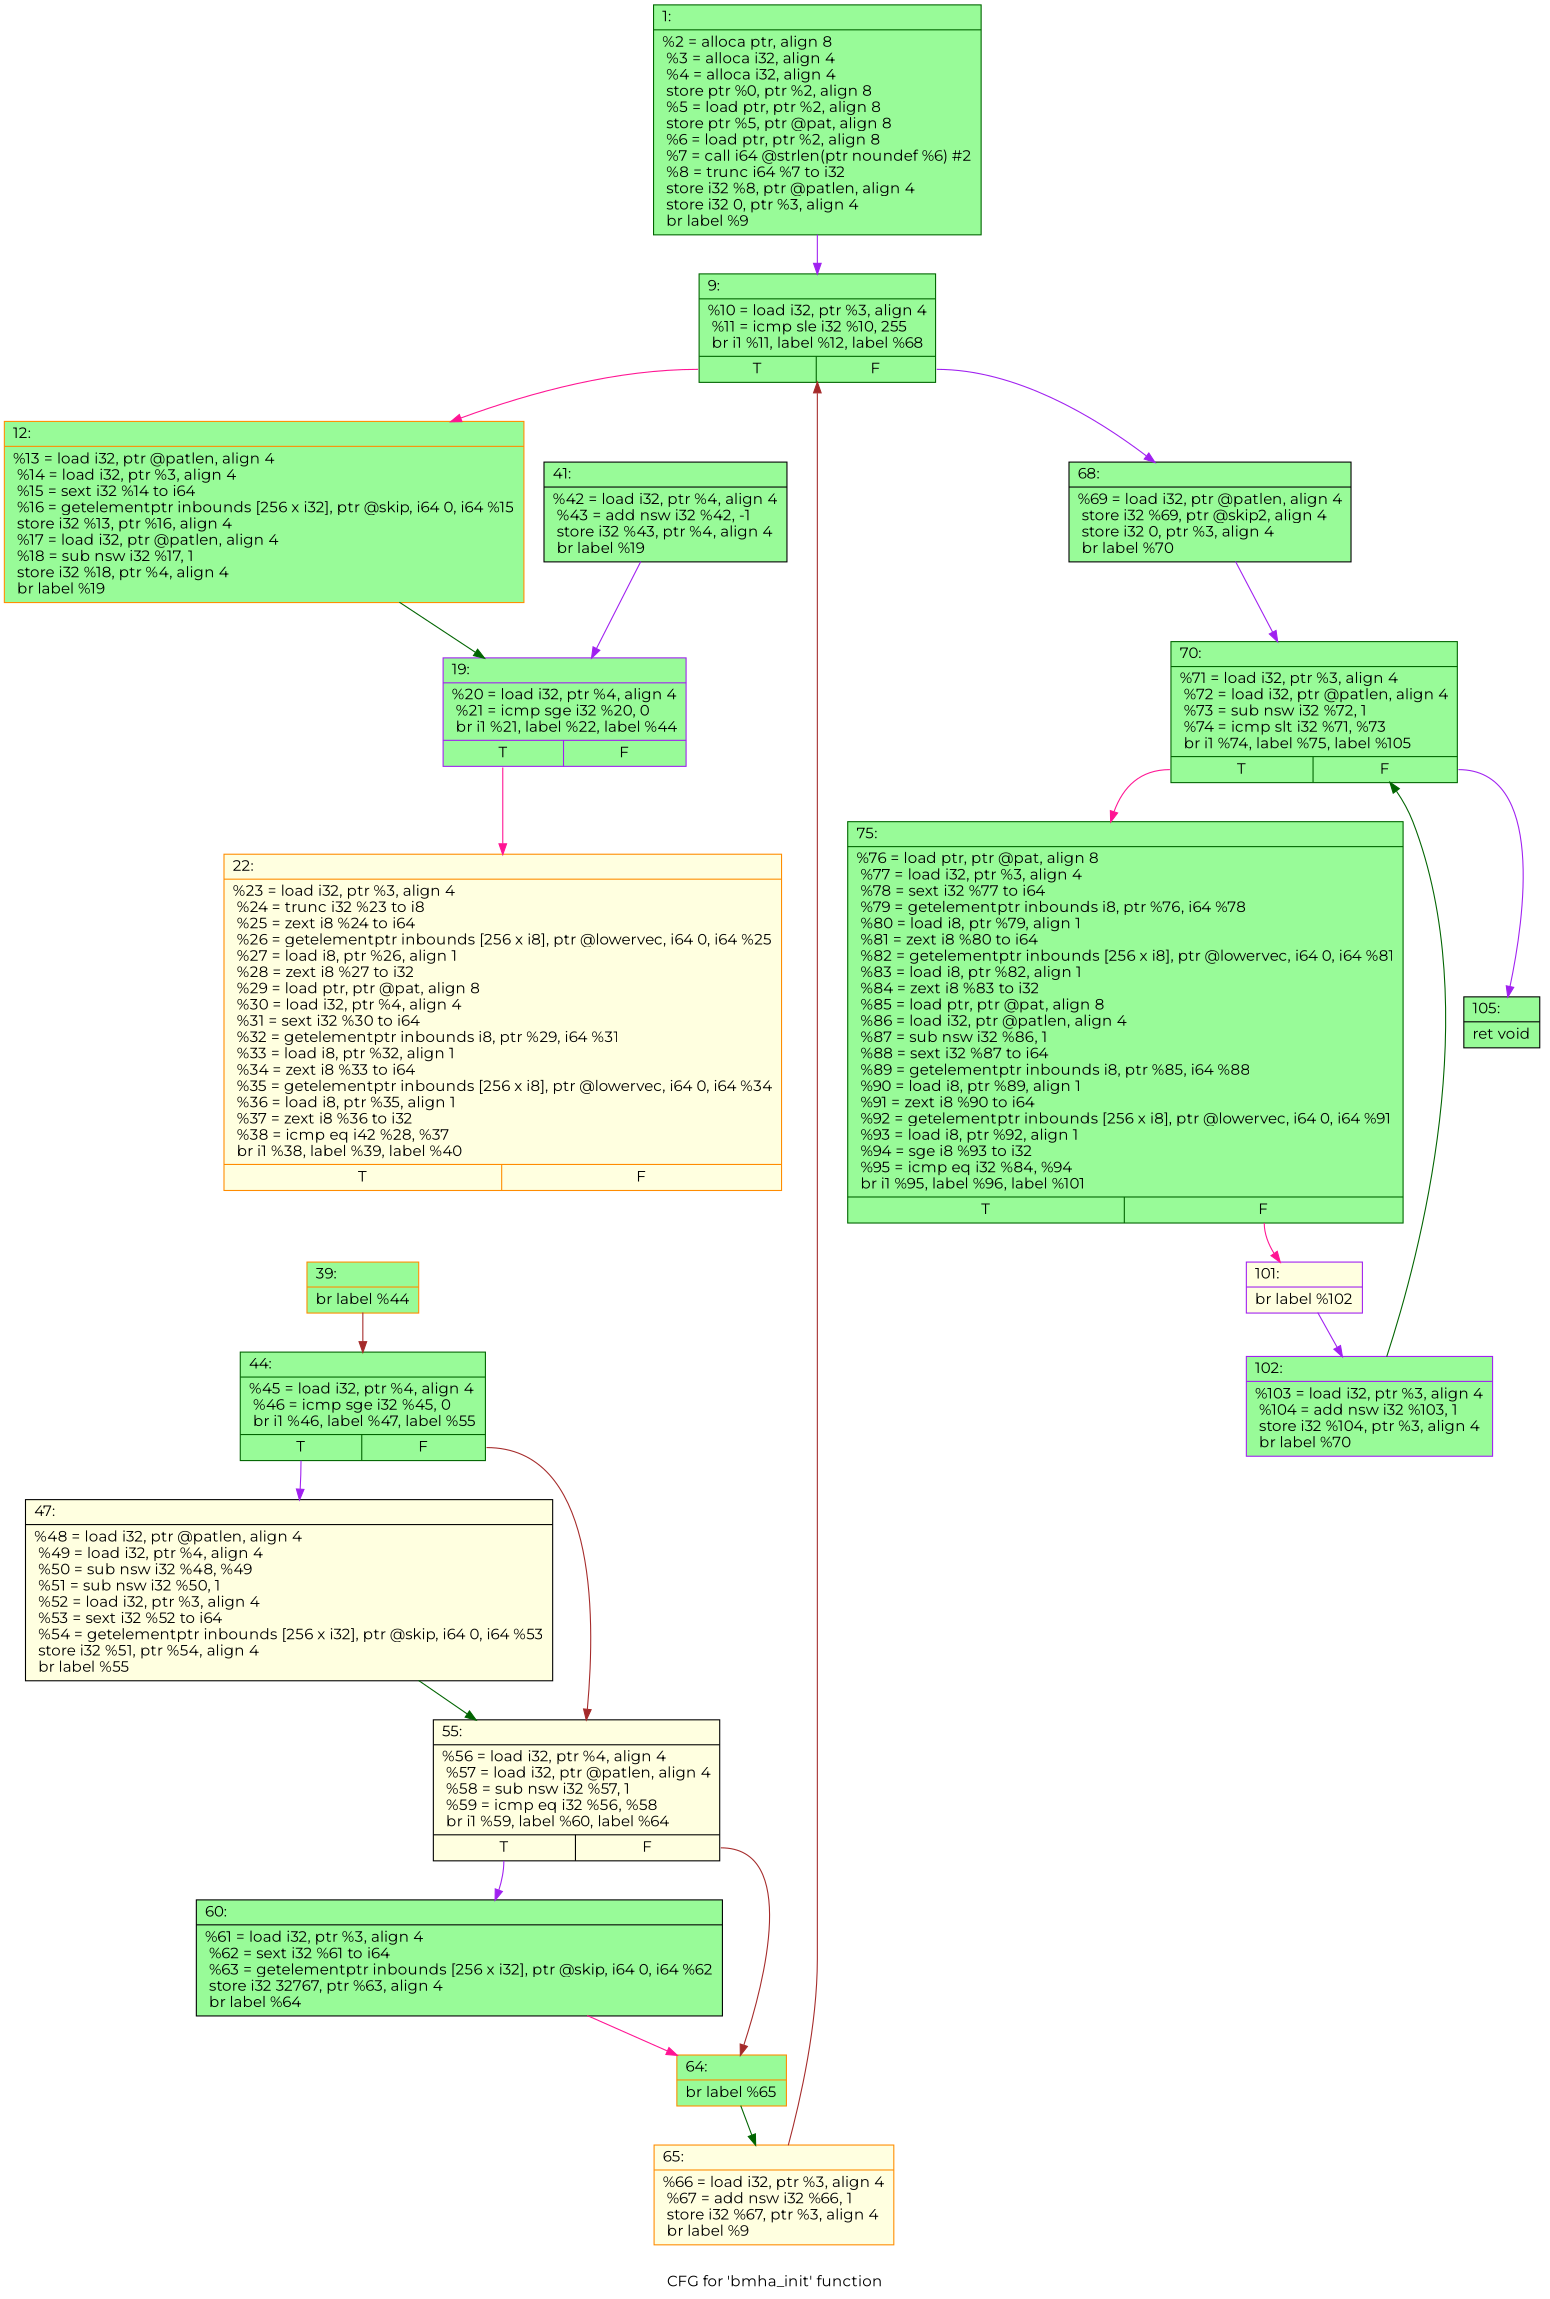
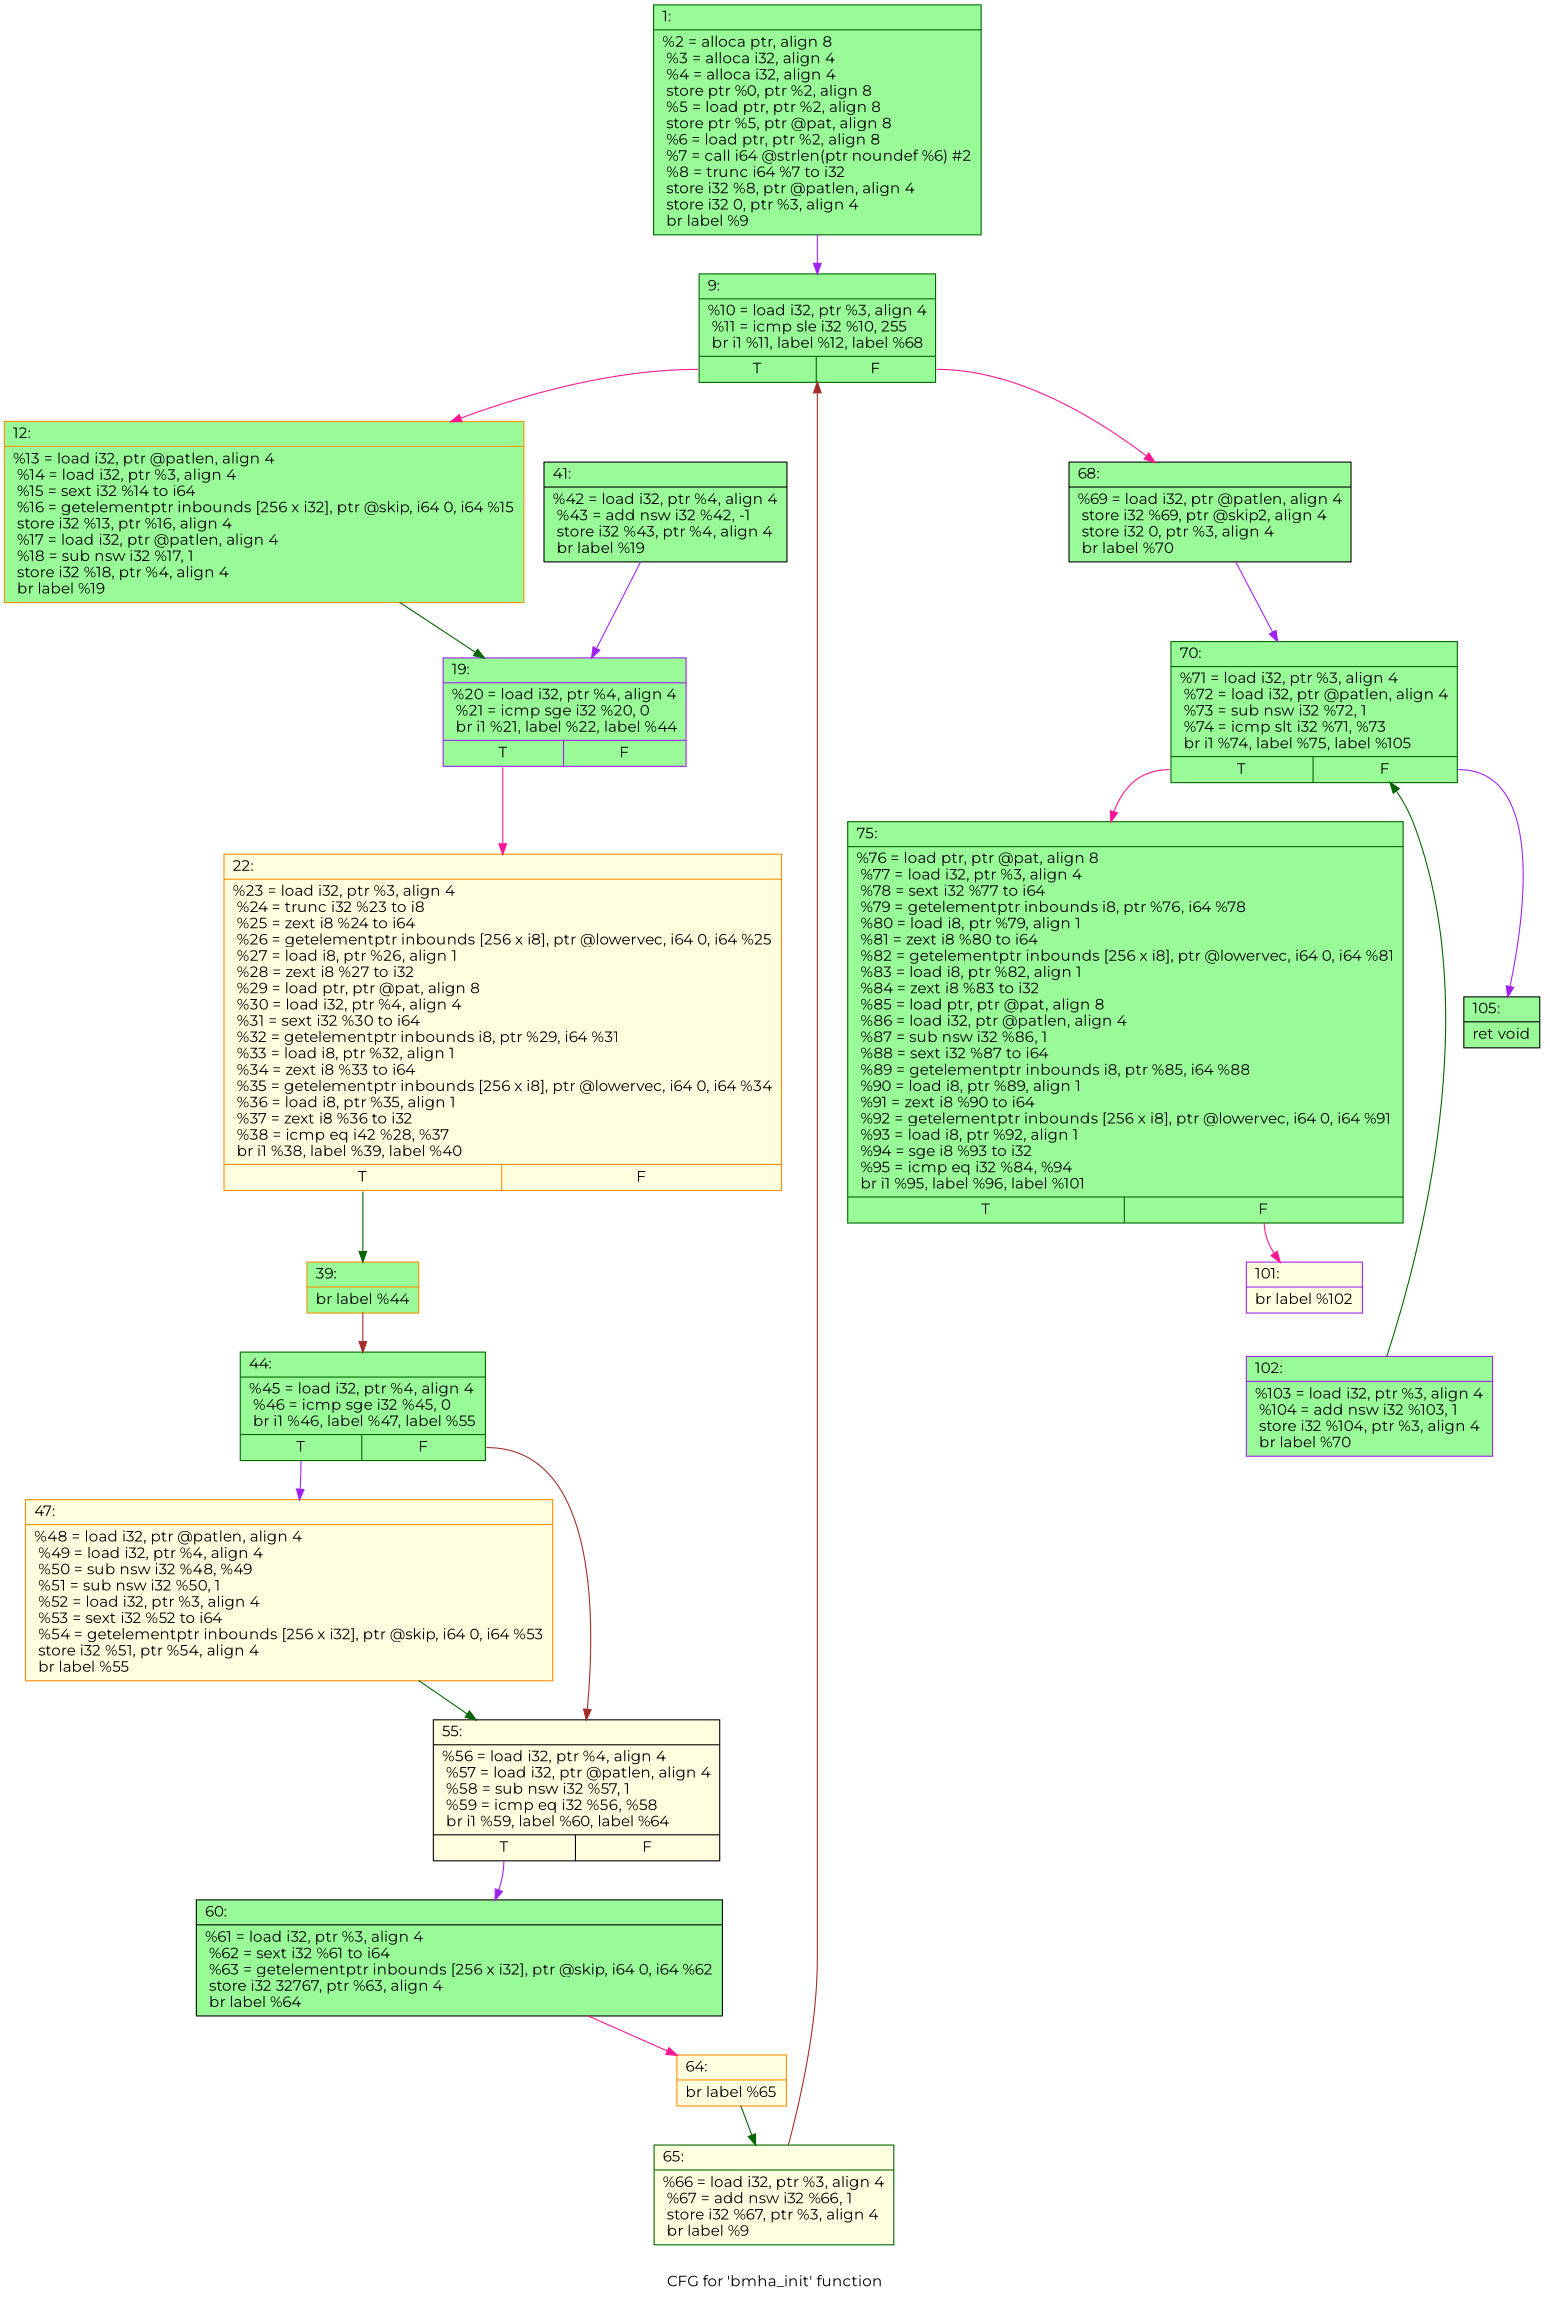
edge "9:" -> "68:": color purple -> deeppink
edge "22:" -> "39:": added
edge "101:" -> "102:": removed
node "47:": color black -> darkorange
edge "55:" -> "64:": removed
node "64:": fillcolor palegreen -> lightyellow
node "65:": color darkorange -> darkgreen
